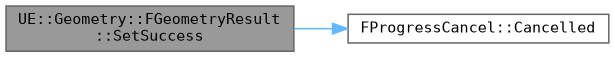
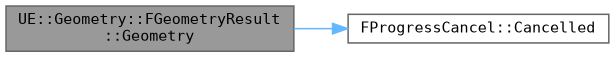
node "UE::Geometry::FGeometryResult ::SetSuccess": label "UE::Geometry::FGeometryResult ::SetSuccess" -> "UE::Geometry::FGeometryResult ::Geometry"
